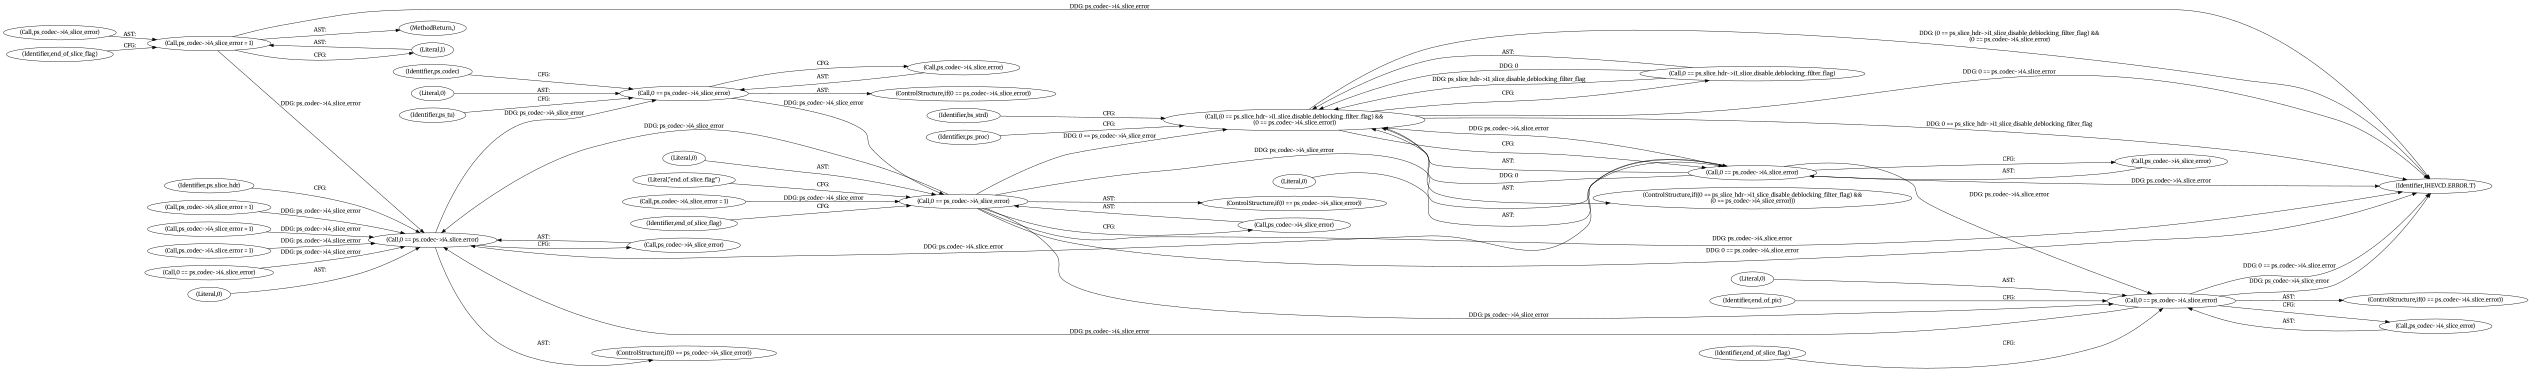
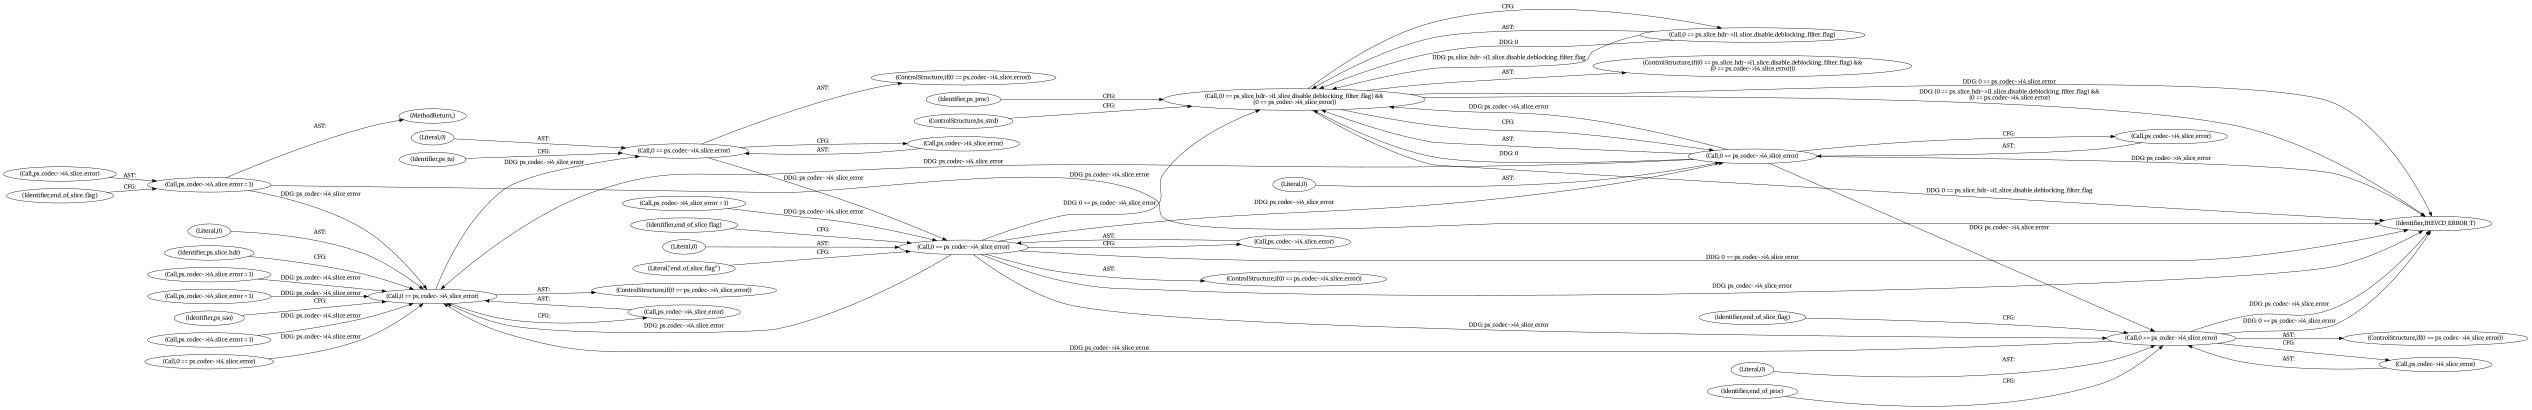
node "(Literal,1)": removed
node "(Identifier,ps_codec)": removed
node "(Identifier,bs_strd)": label "(Identifier,bs_strd)" -> "(ControlStructure,bs_strd)"
node "(Identifier,end_of_pic)": label "(Identifier,end_of_pic)" -> "(Identifier,end_of_proc)"
node "(Identifier,ps_sao)": added
